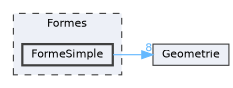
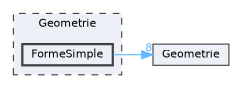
cluster "Formes": label "Formes" -> "Geometrie"
